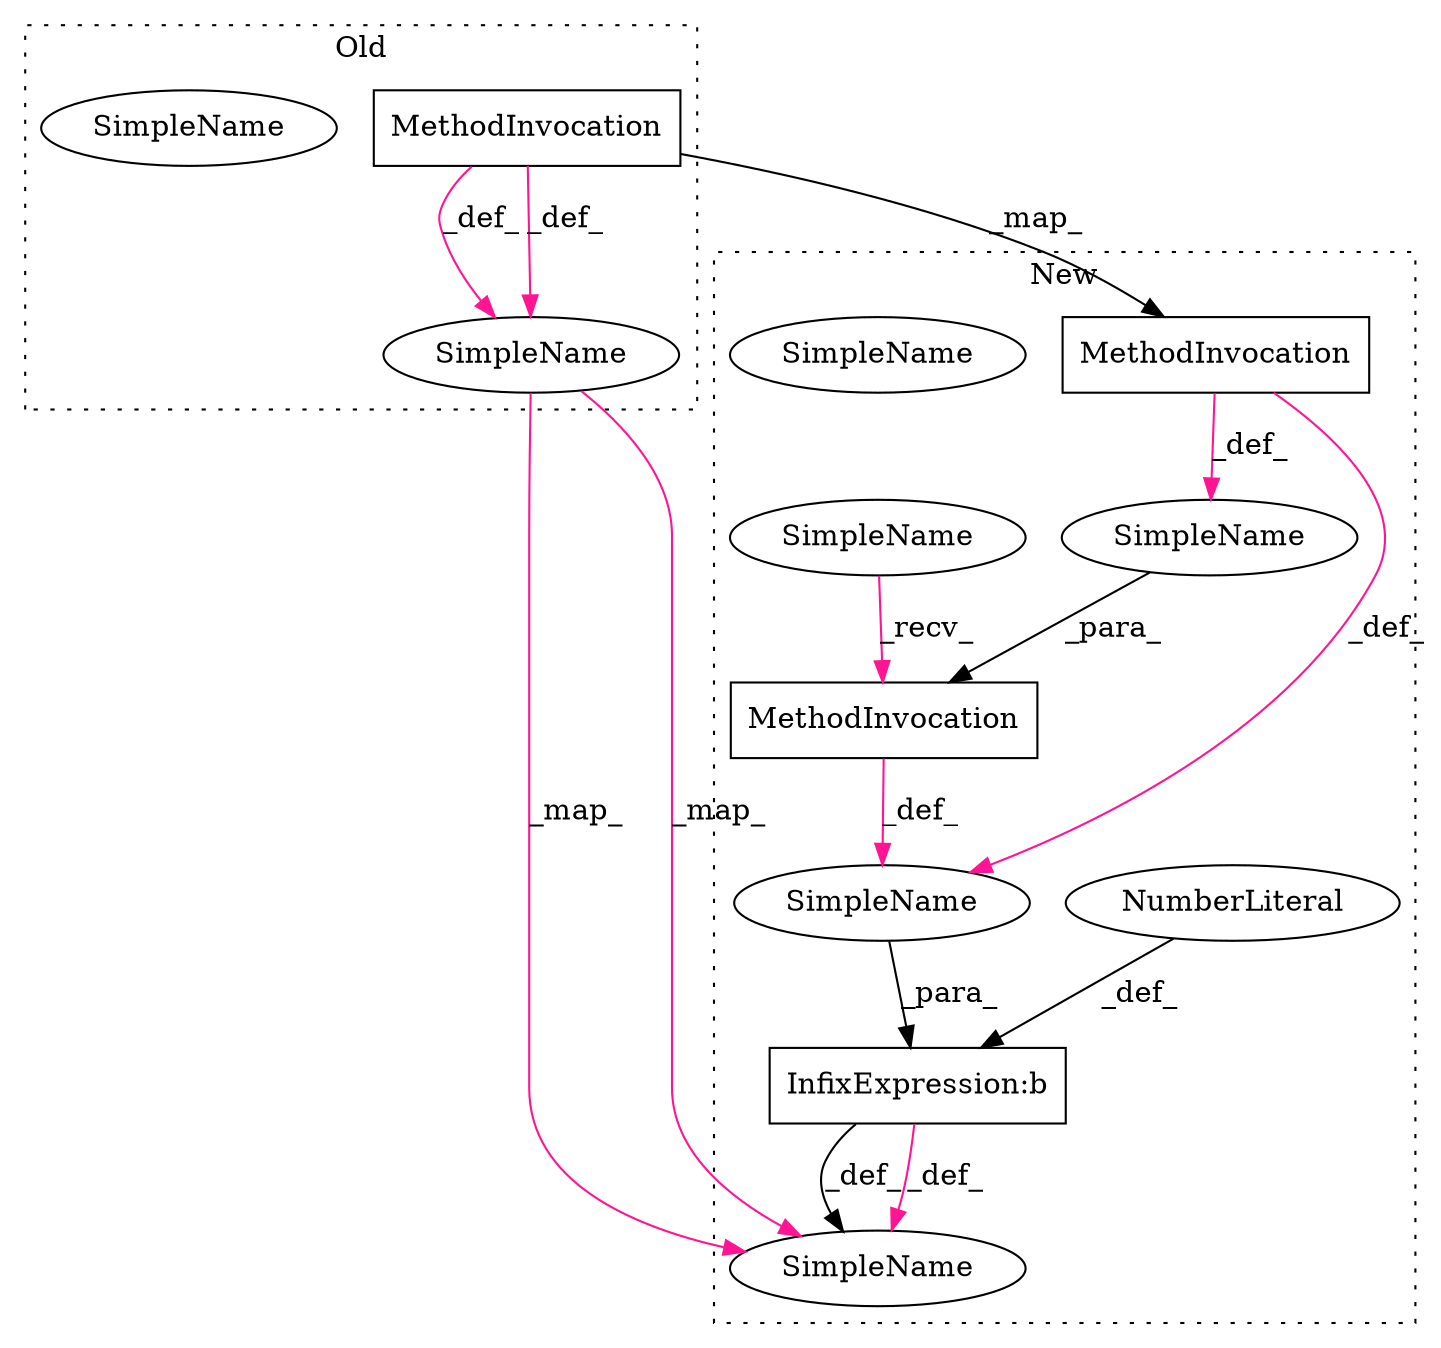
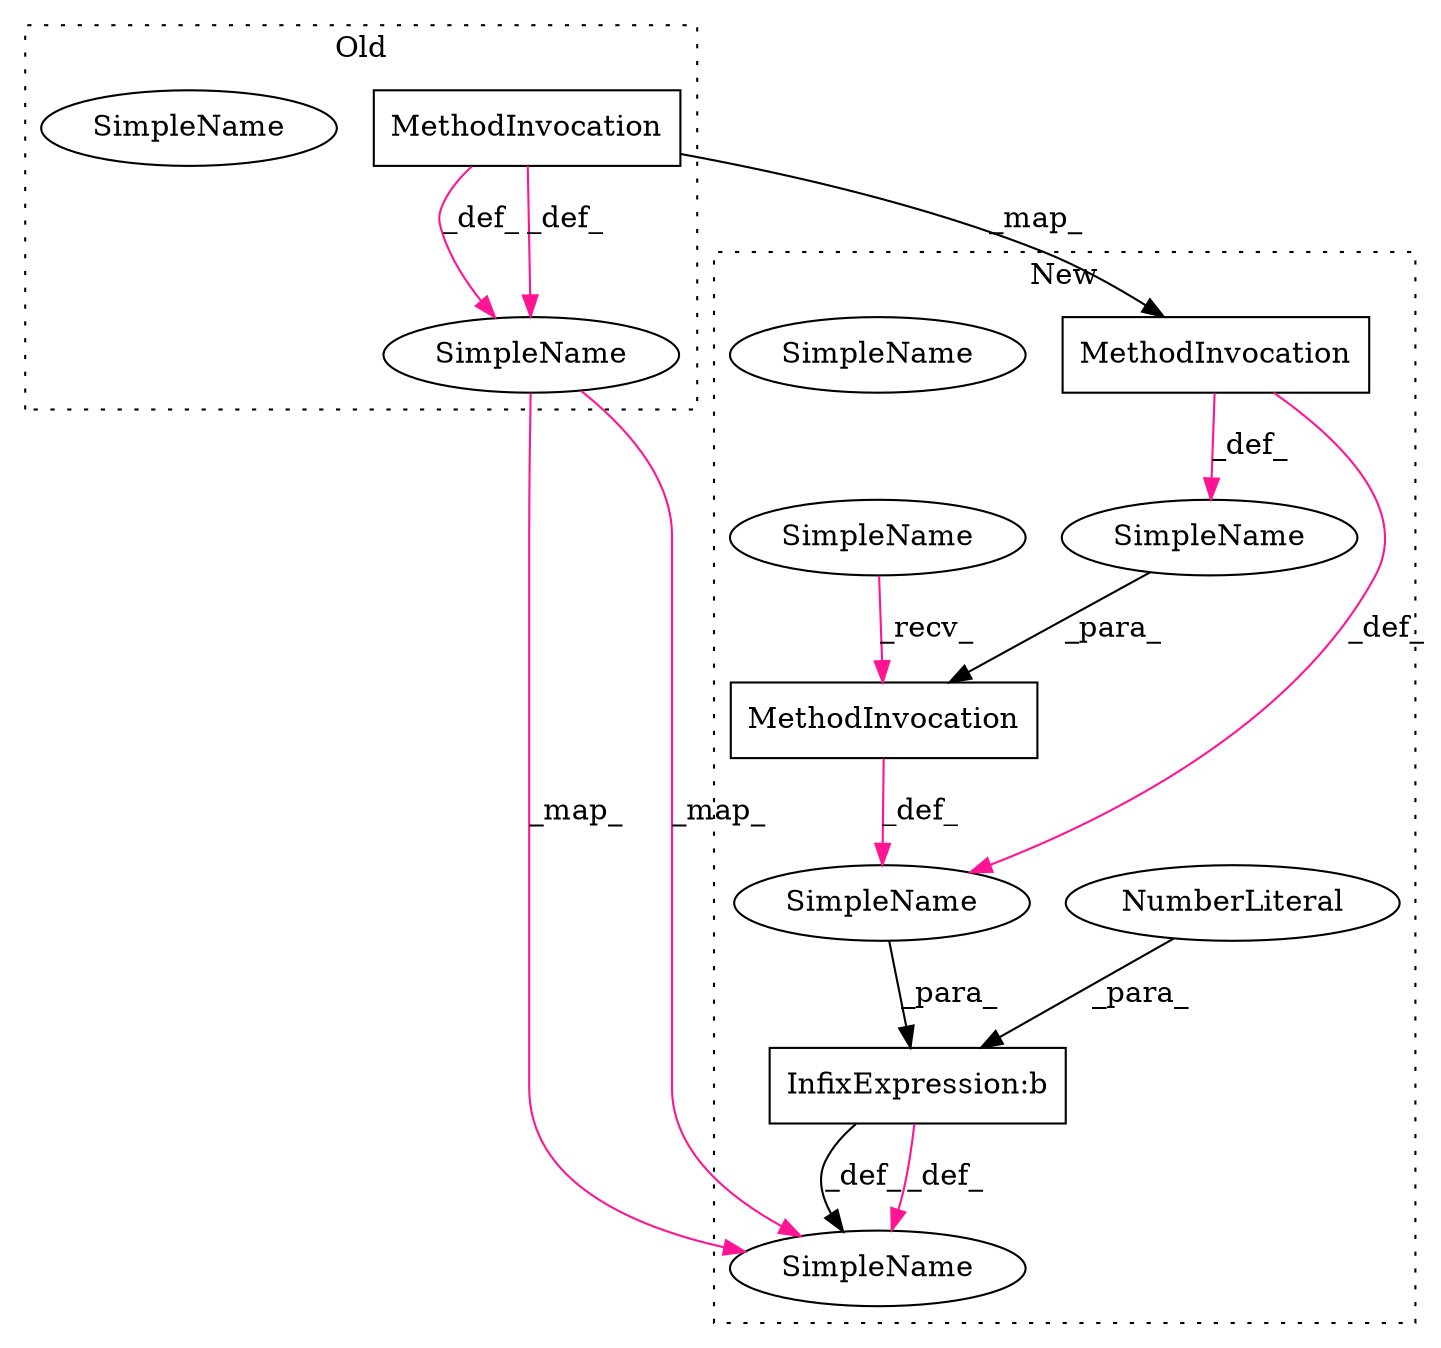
edge "NumberLiteral" -> "InfixExpression:b": label "_def_" -> "_para_"
